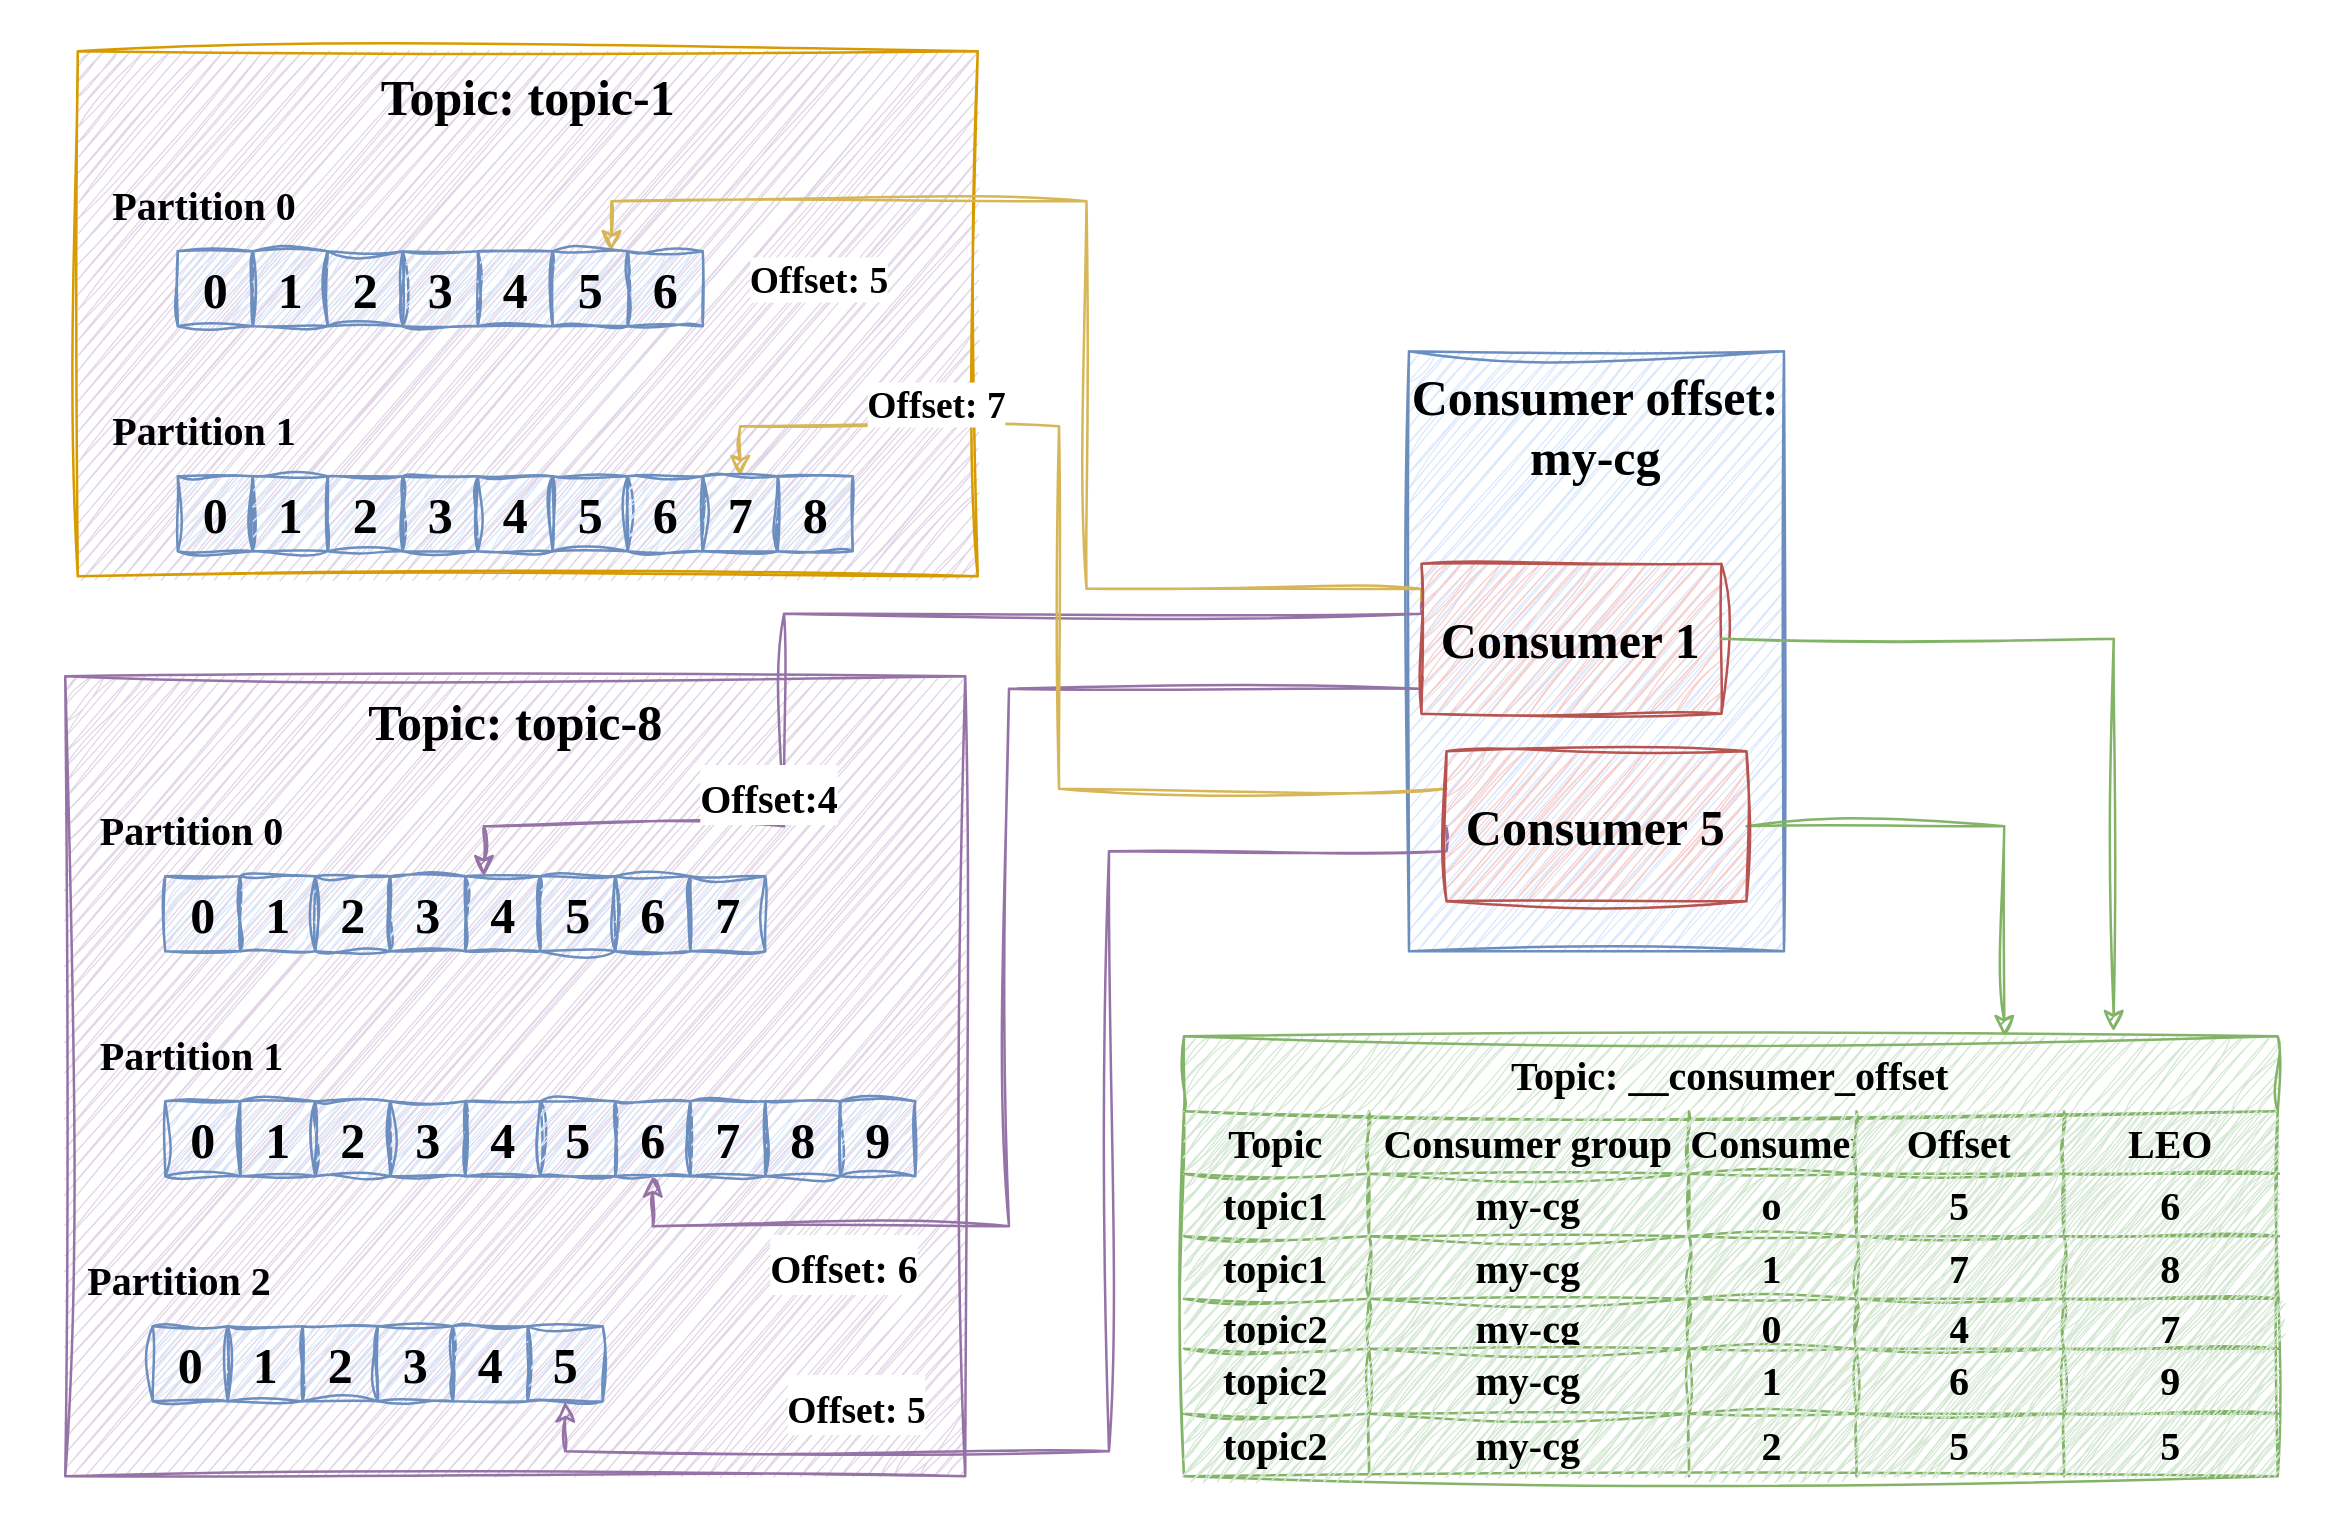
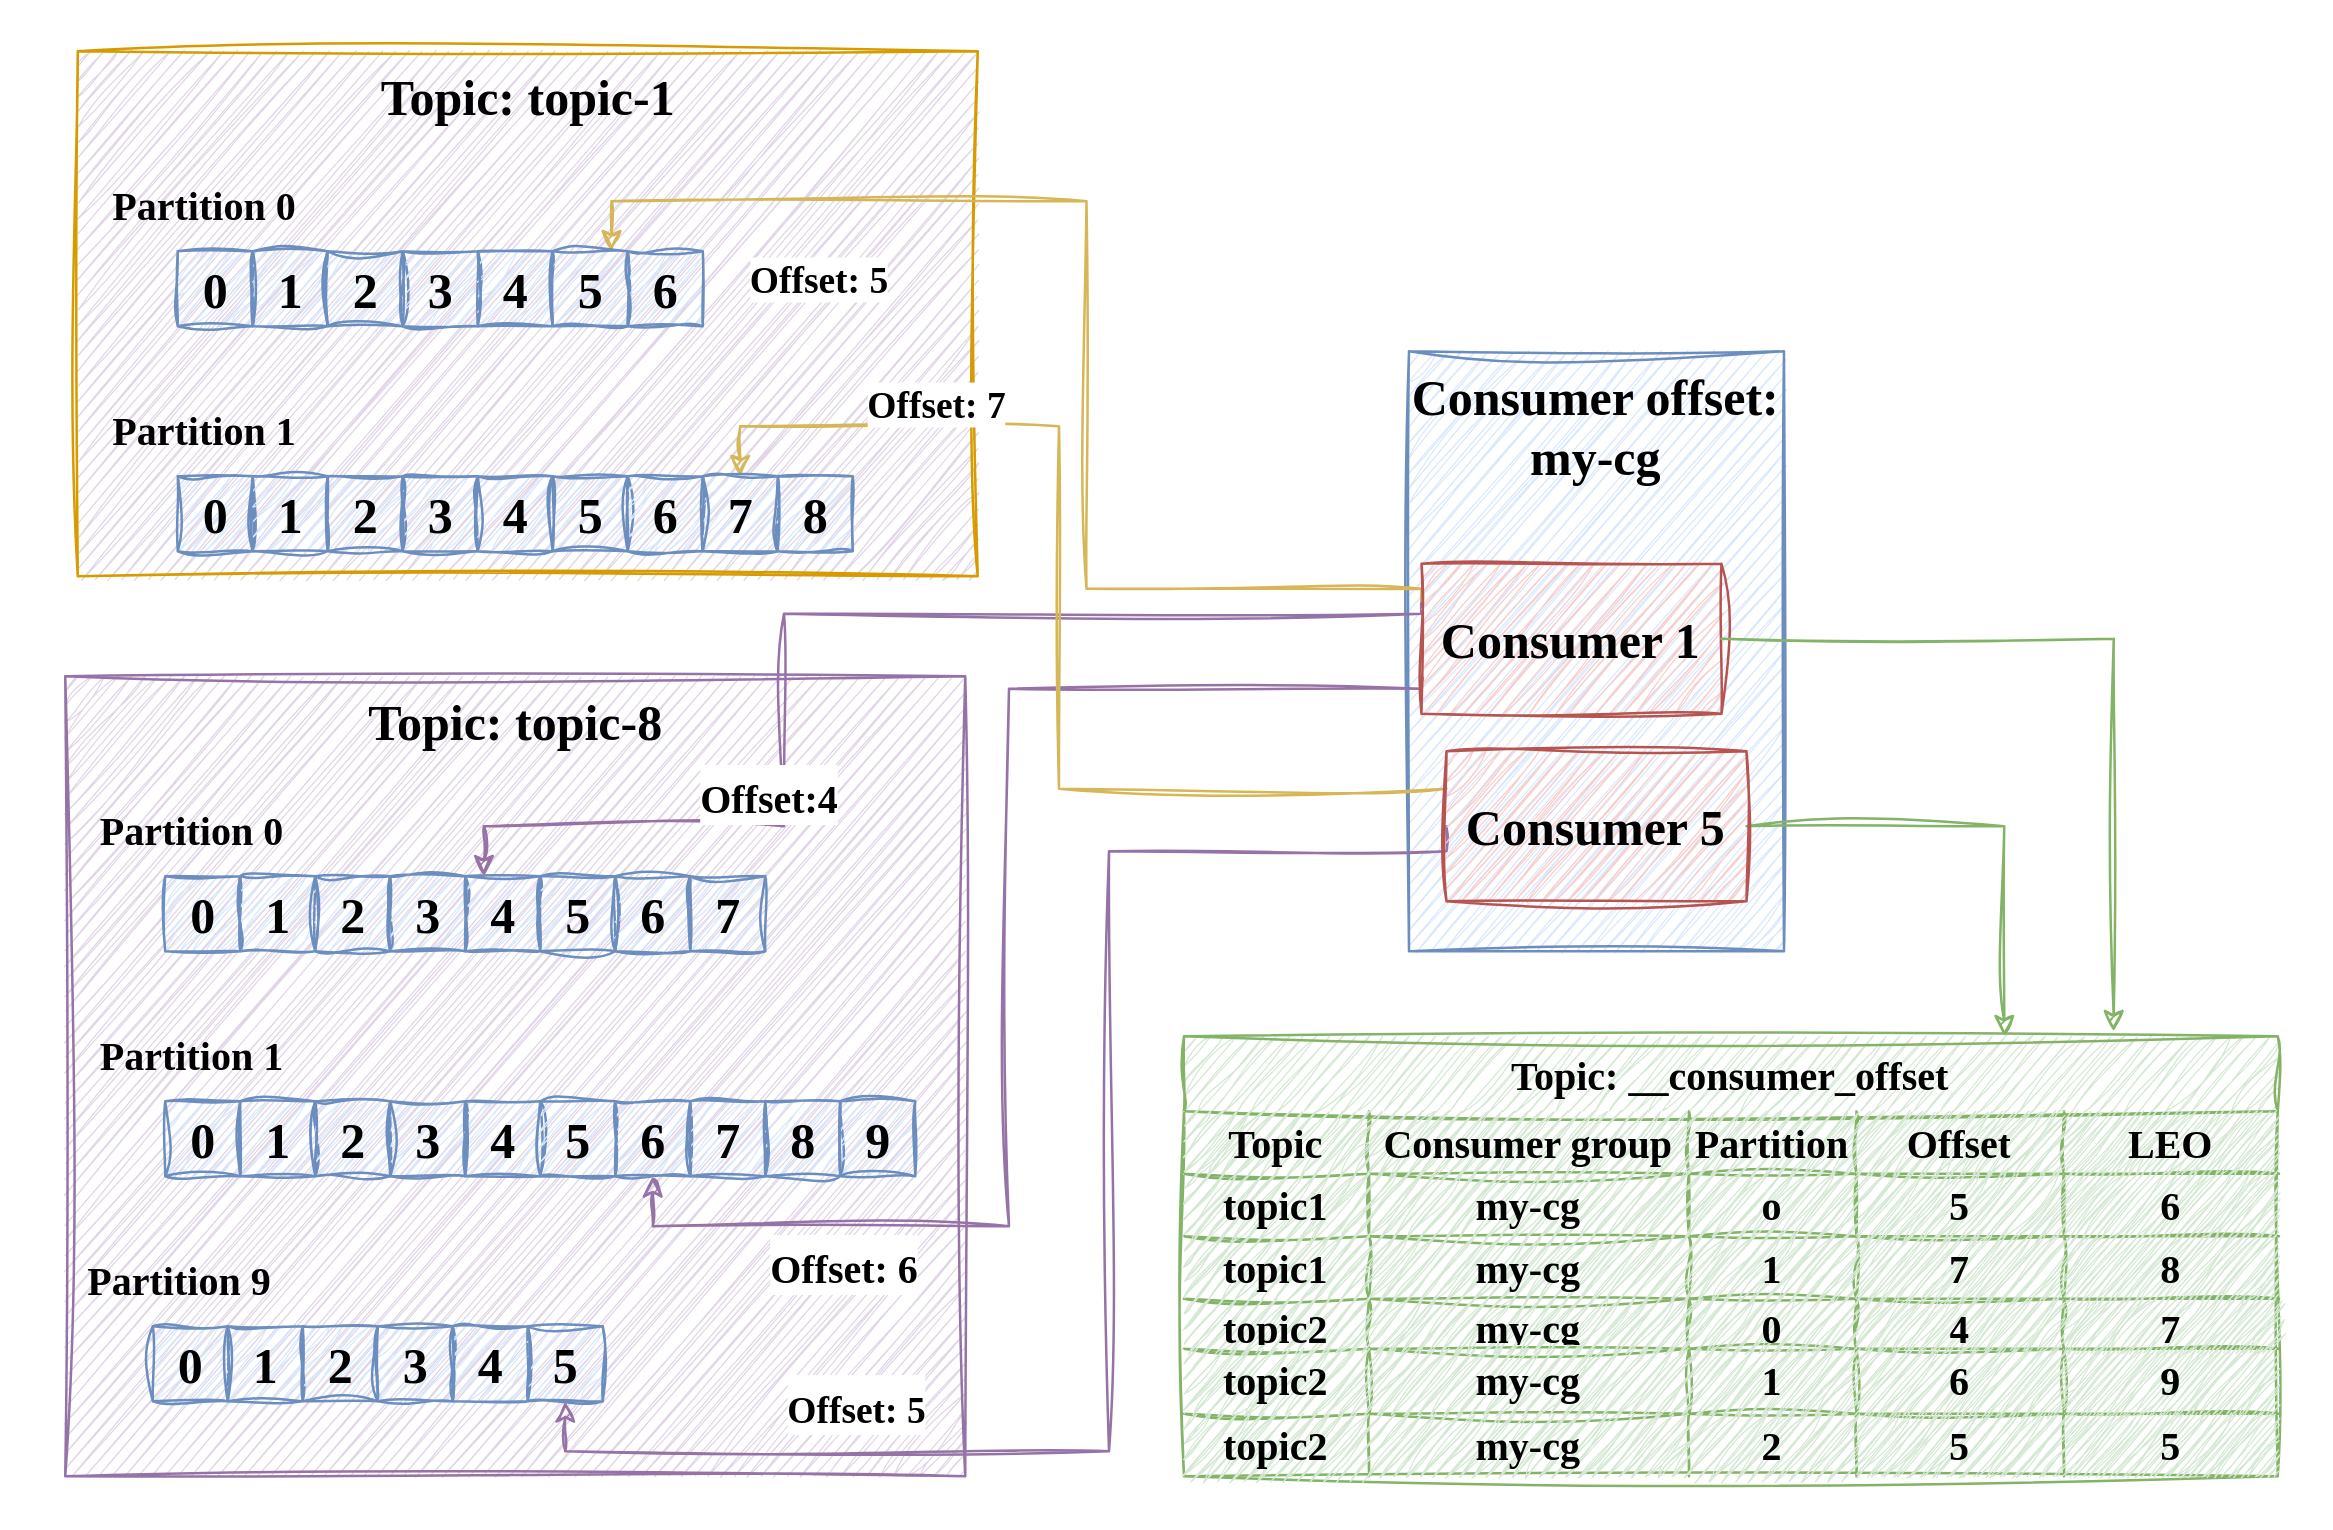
node "Consumer": label "Consumer" -> "Partition"
node "Partition 2": label "Partition 2" -> "Partition 9"
